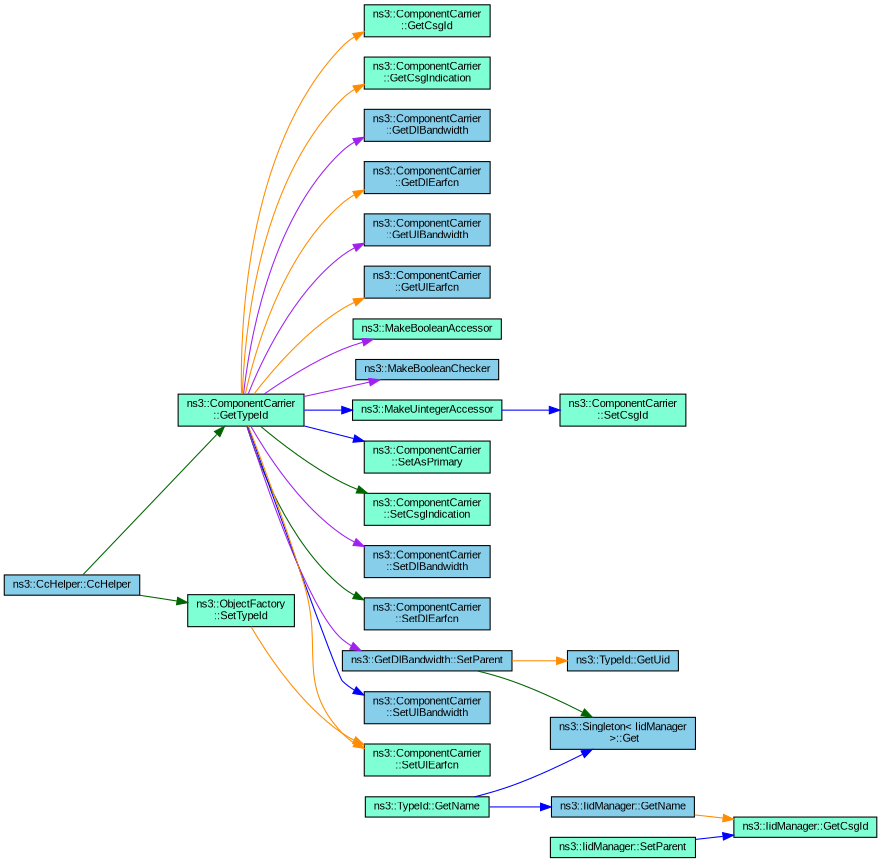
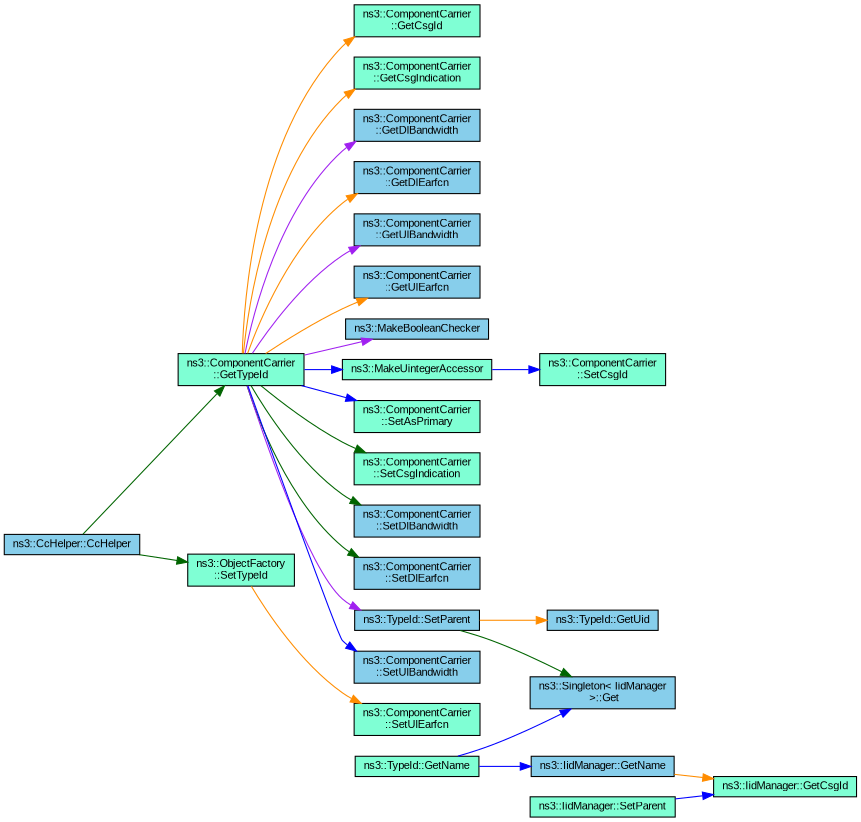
node "ns3::MakeBooleanAccessor": removed
edge "ns3::ComponentCarrier ::GetTypeId" -> "ns3::ComponentCarrier ::SetDlBandwidth": color purple -> darkgreen
edge "ns3::ComponentCarrier ::GetTypeId" -> "ns3::ComponentCarrier ::SetUlEarfcn": removed
node "ns3::GetDlBandwidth::SetParent": label "ns3::GetDlBandwidth::SetParent" -> "ns3::TypeId::SetParent"
